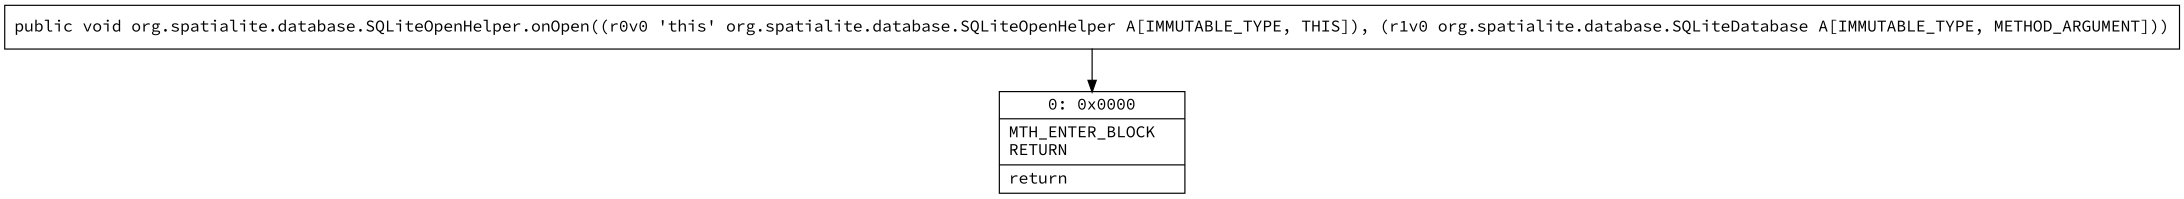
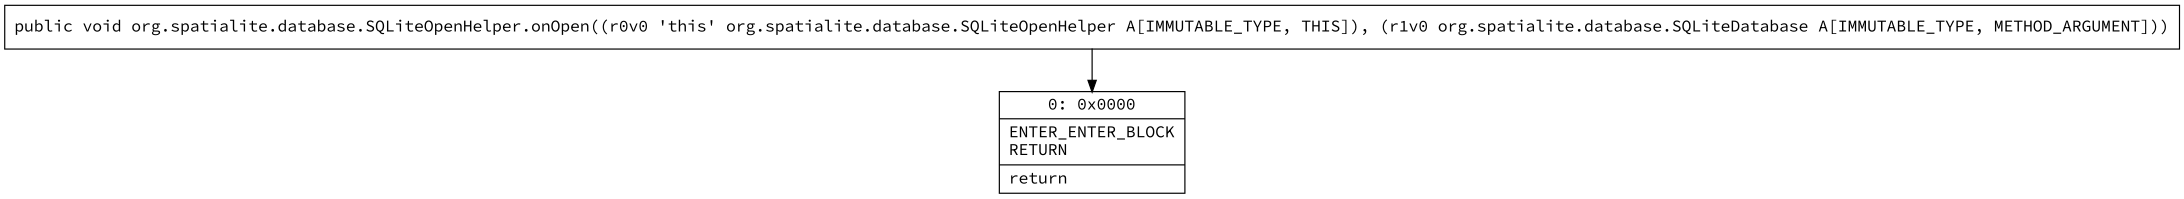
node "0: 0x0000": text "MTH_ENTER_BLOCK" -> "ENTER_ENTER_BLOCK"
